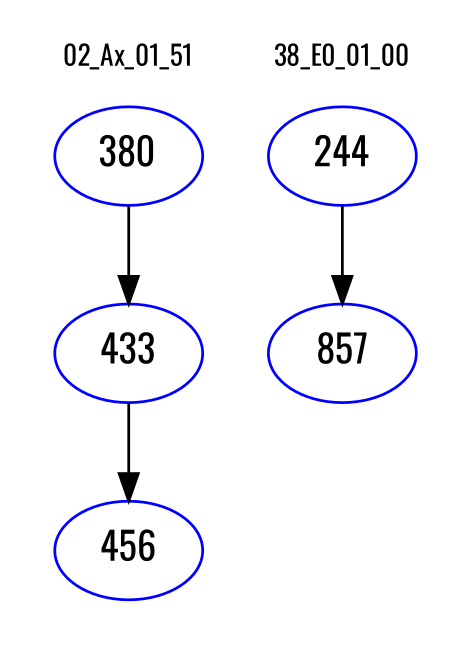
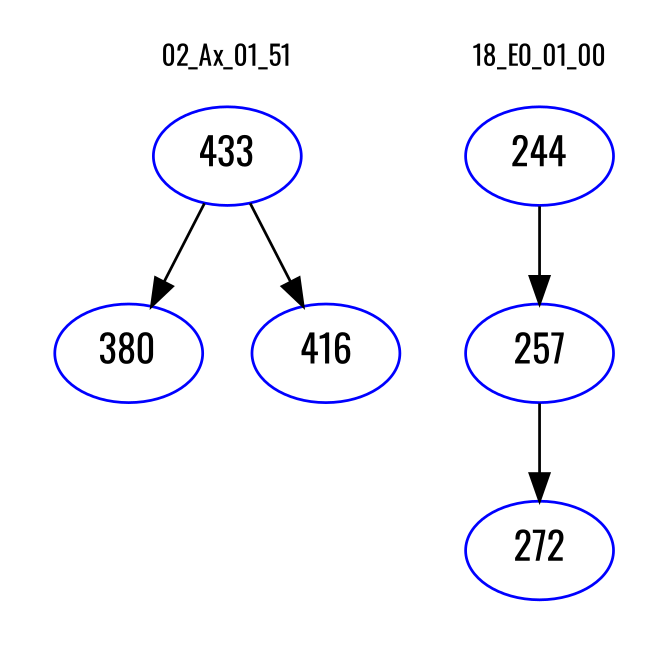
cluster "38_E0_01_00": label "38_E0_01_00" -> "18_E0_01_00"
edge "380" -> "433": reversed
node "857": label "857" -> "257"
node "456": label "456" -> "416"
node "272": added
